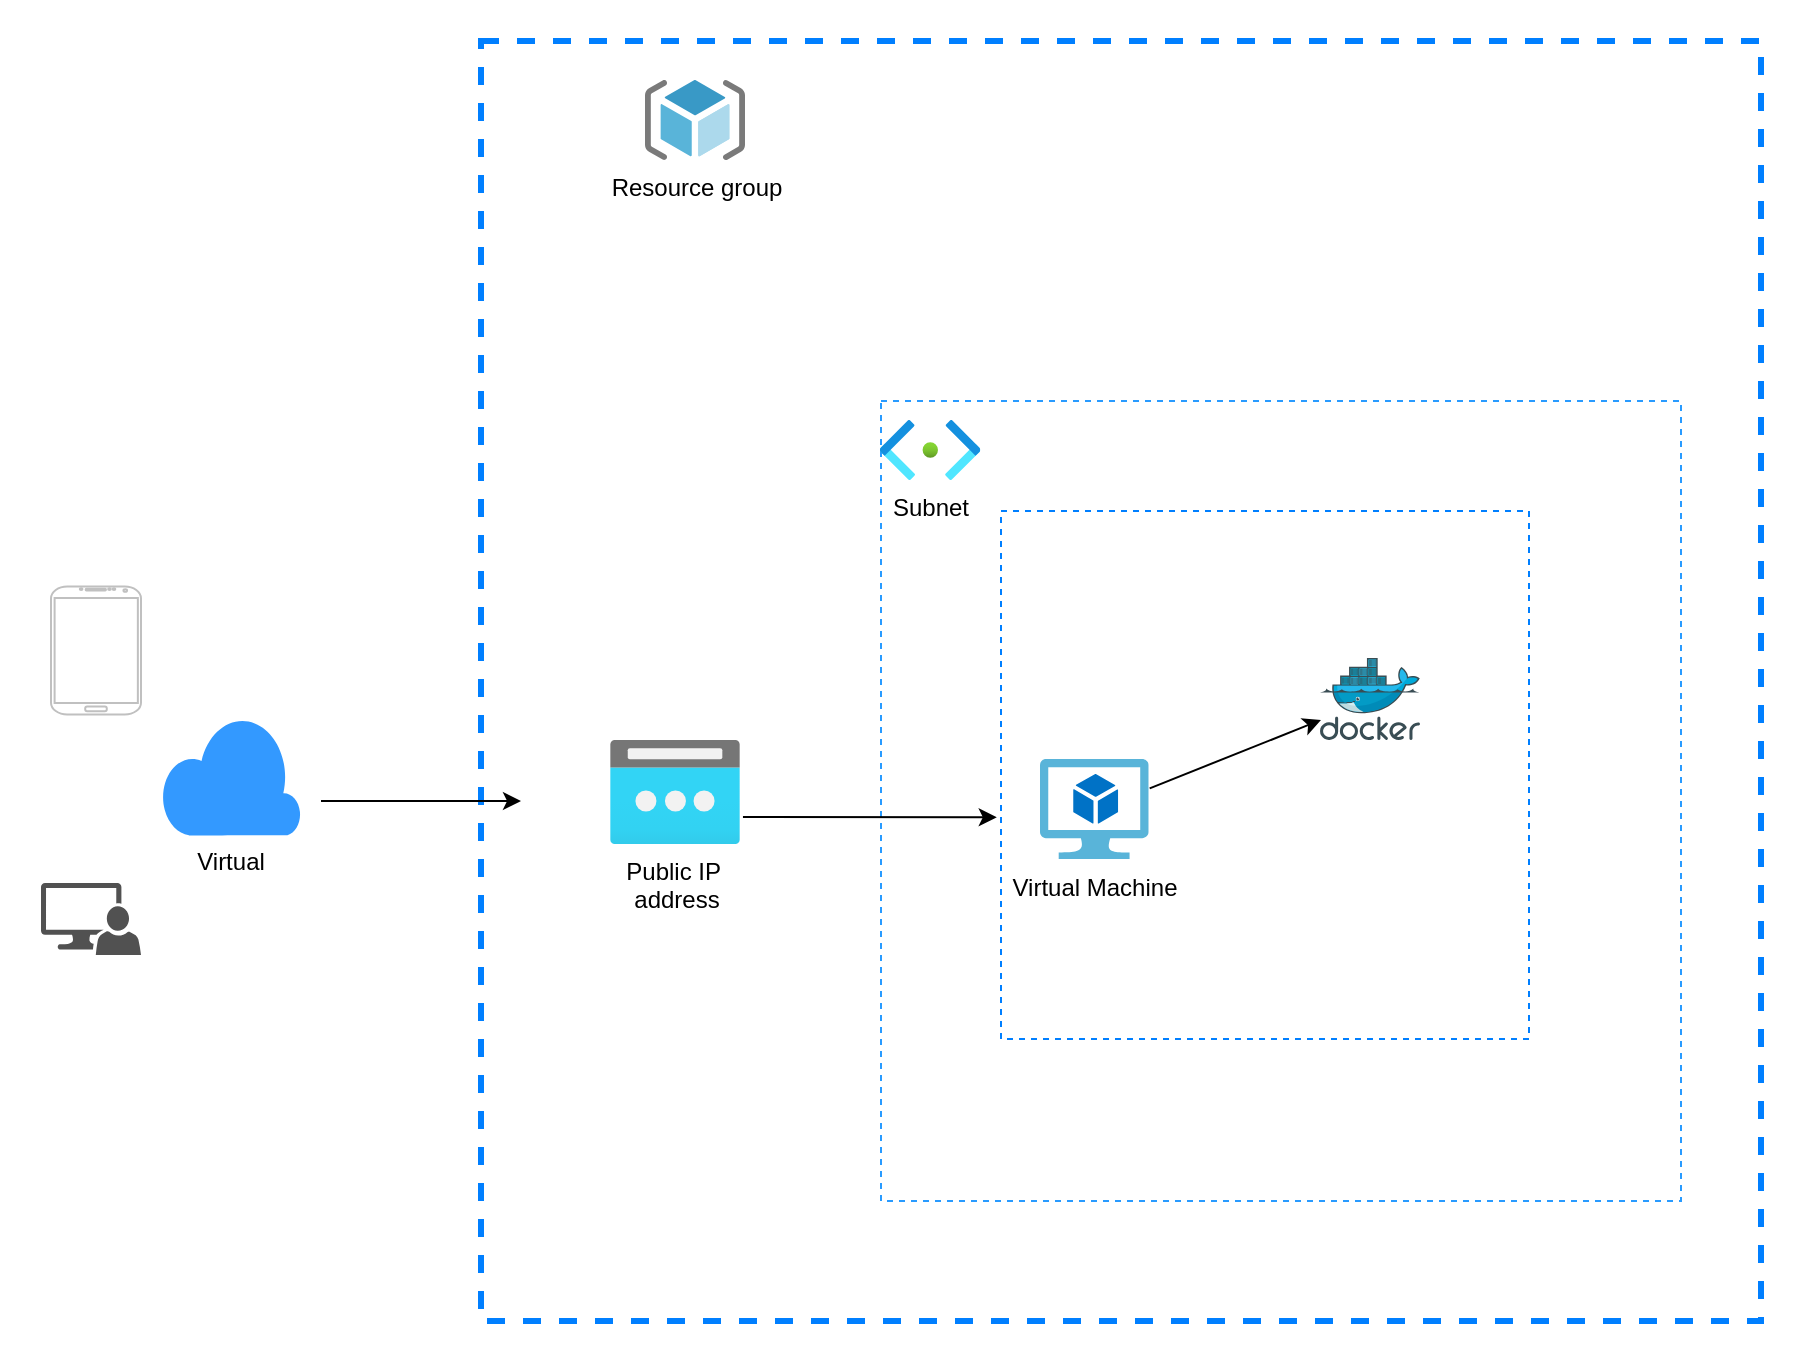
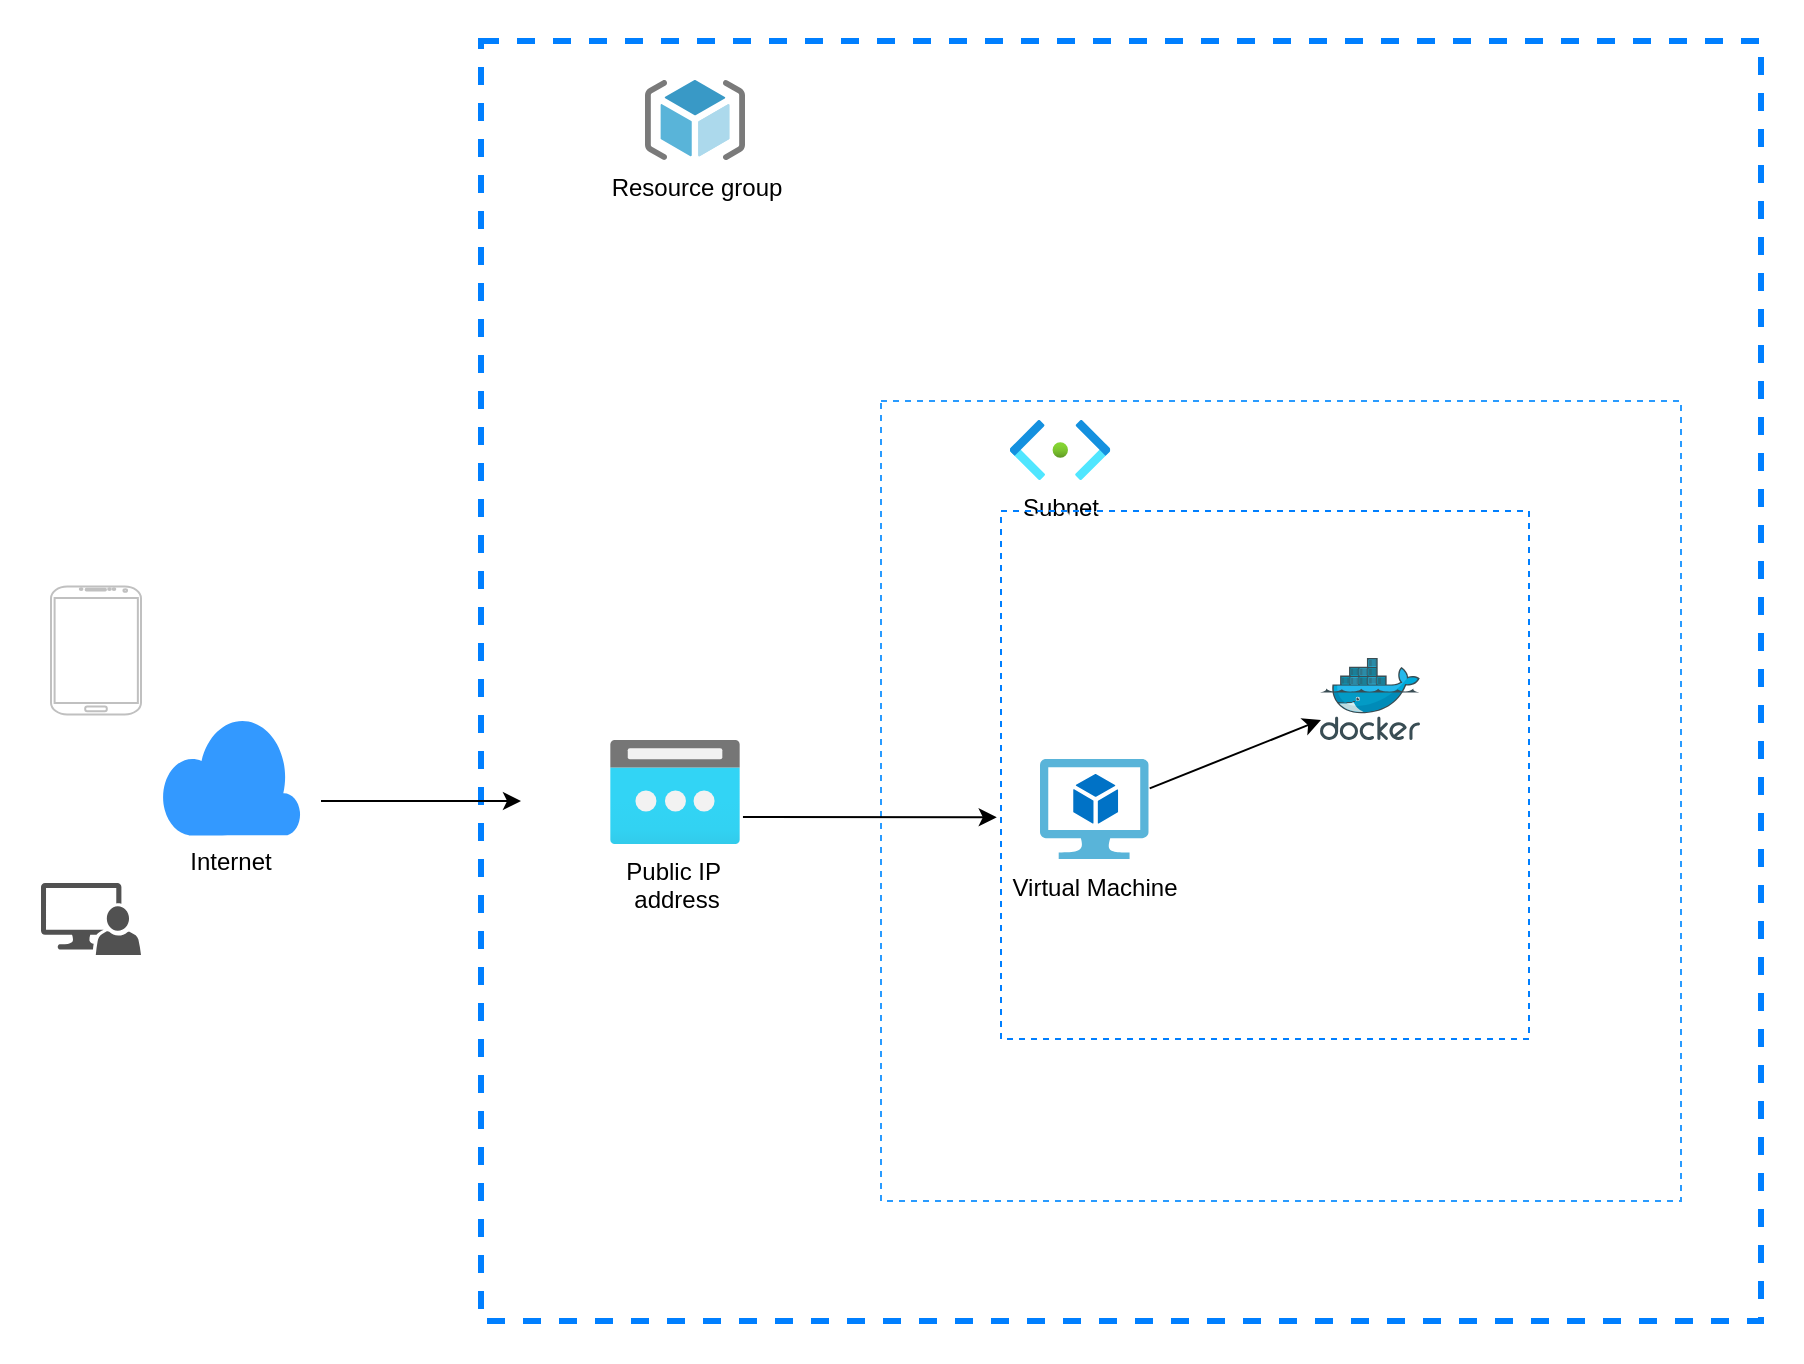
node "Subnet": moved (931, 451) -> (1061, 451)
node "Virtual": label "Virtual" -> "Internet"
